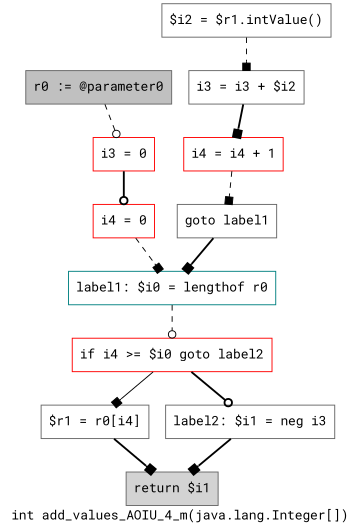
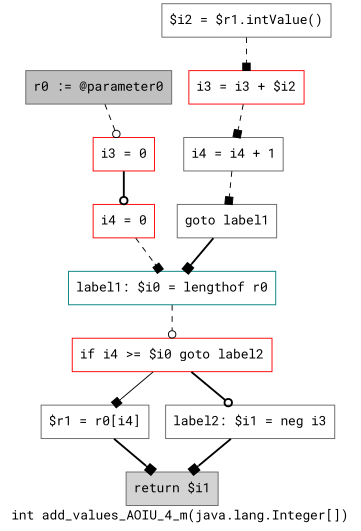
node "i3 = i3 + $i2": color gray40 -> red
edge "i3 = i3 + $i2" -> "i4 = i4 + 1": style bold -> dashed
node "i4 = i4 + 1": color red -> gray40
